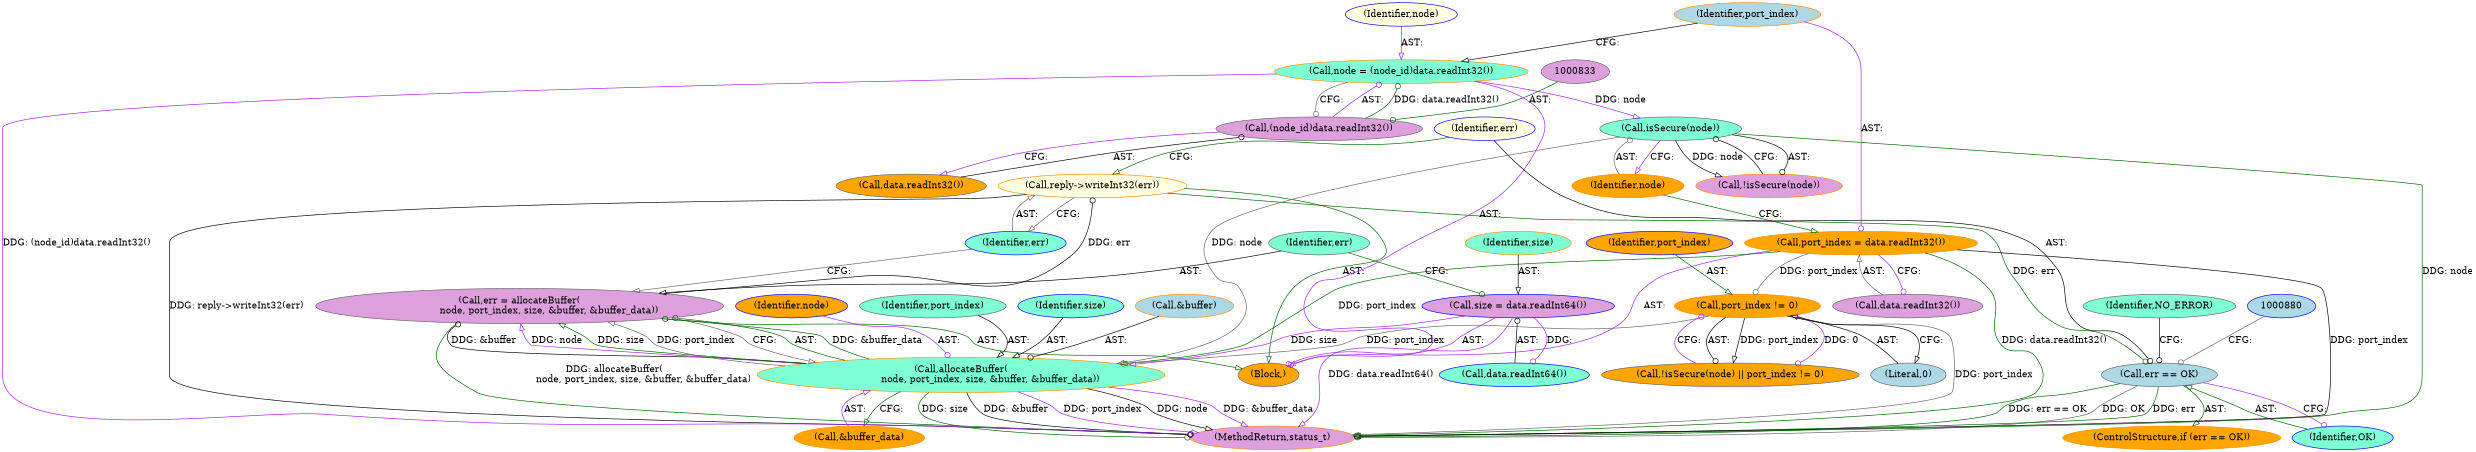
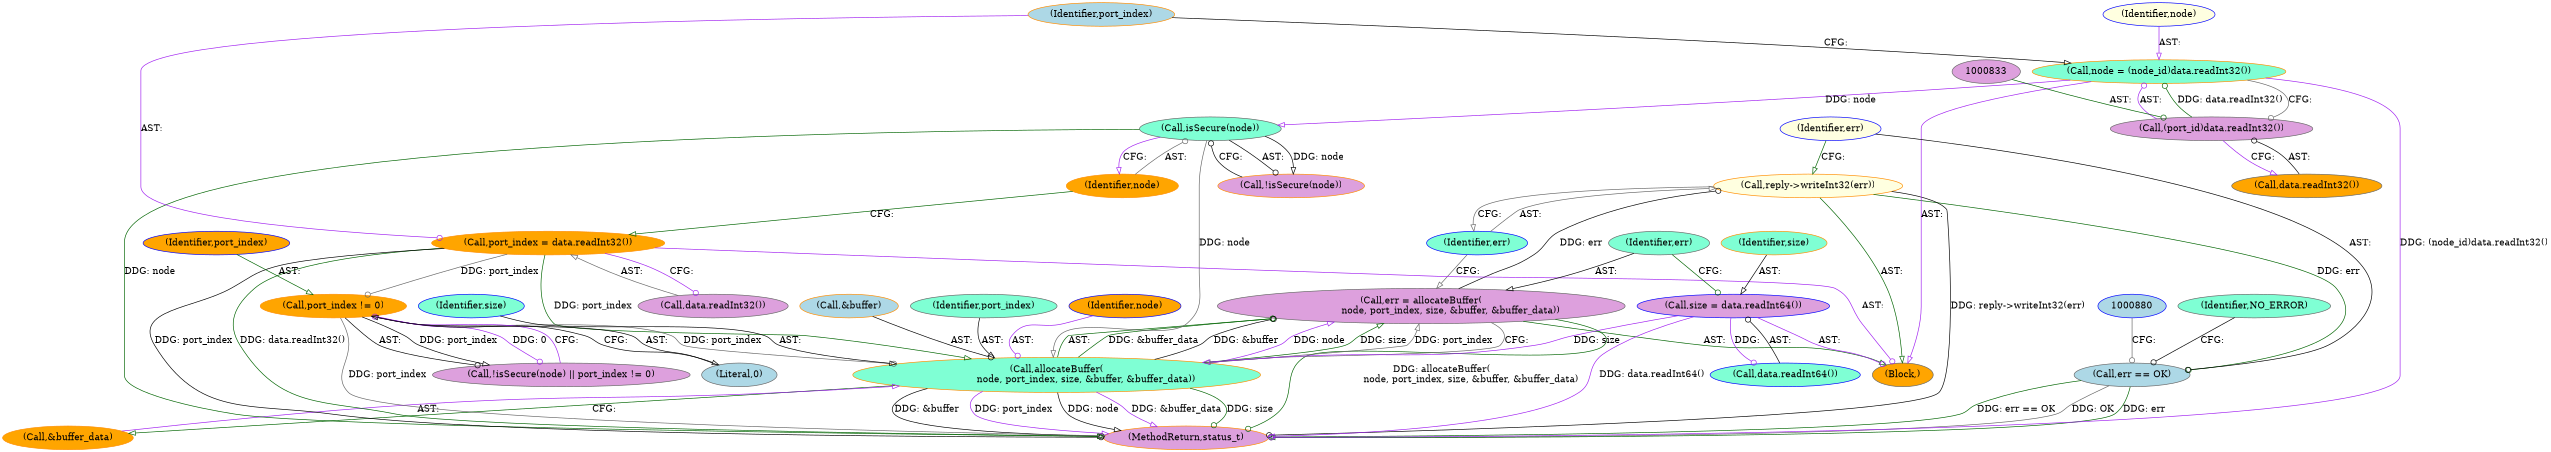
node "(Call,(node_id)data.readInt32())": label "(Call,(node_id)data.readInt32())" -> "(Call,(port_id)data.readInt32())"
node "(Call,!isSecure(node) || port_index != 0)": fillcolor orange -> plum
node "(ControlStructure,if (err == OK))": removed
node "(Identifier,OK)": removed
